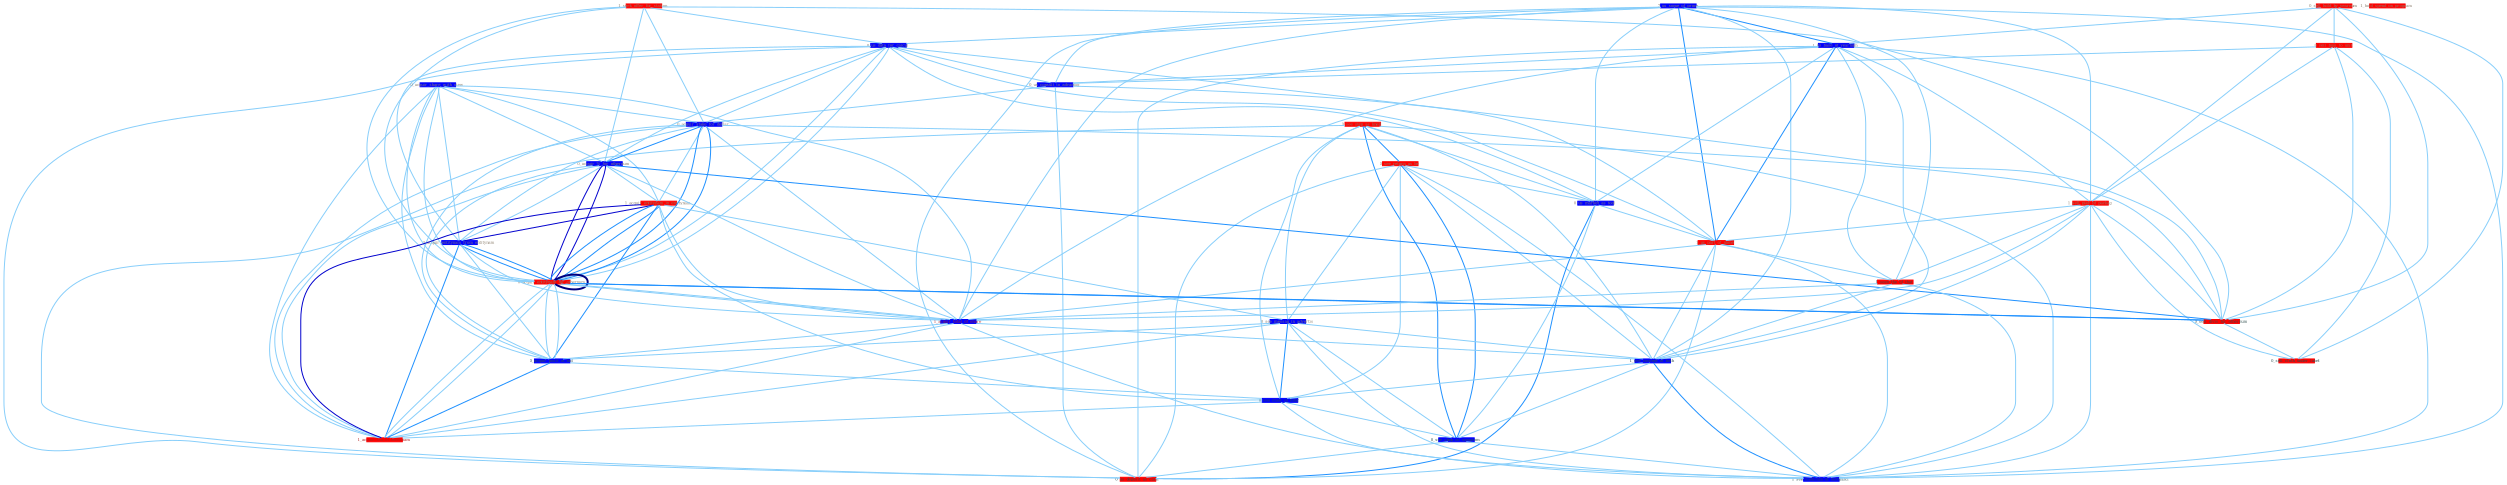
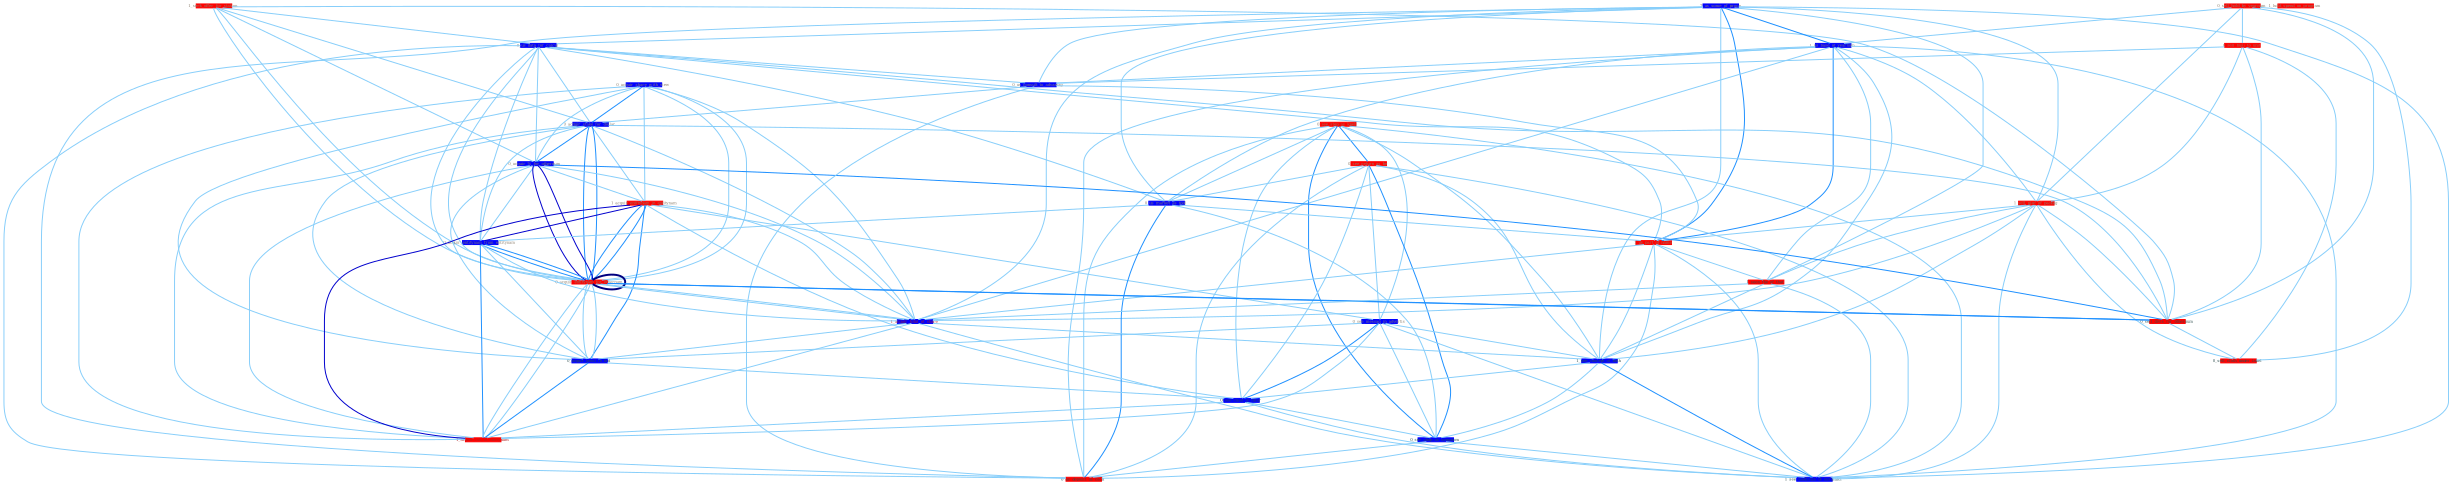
edge "0_acquir_share_with_view" -- "0_acquir_stake_for_dollar": color #87cefa -> #1e90ff
edge "0_acquir_share_with_view" -- "0_acquir_entitynam_from_entitynam": now "0_us_market_as_tool" -- "0_acquir_entitynam_from_entitynam"
